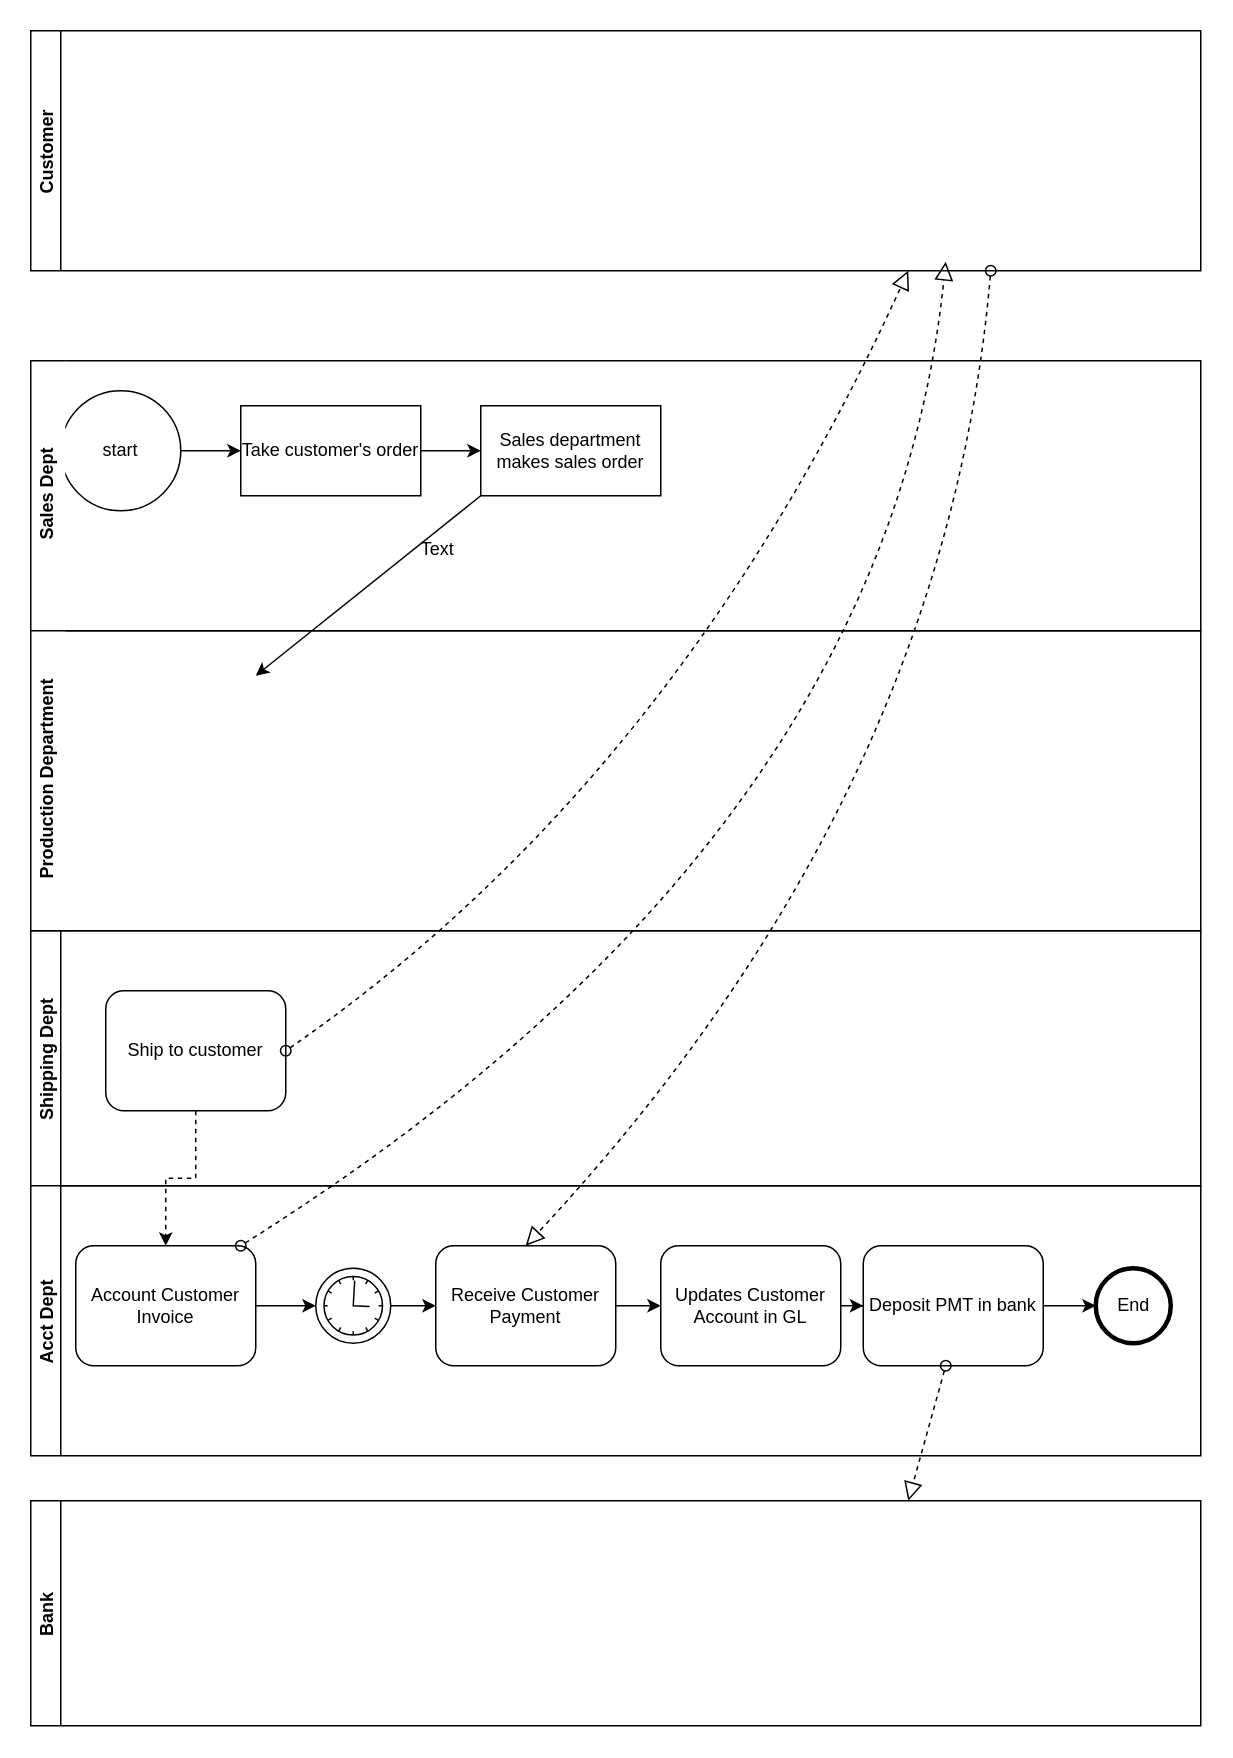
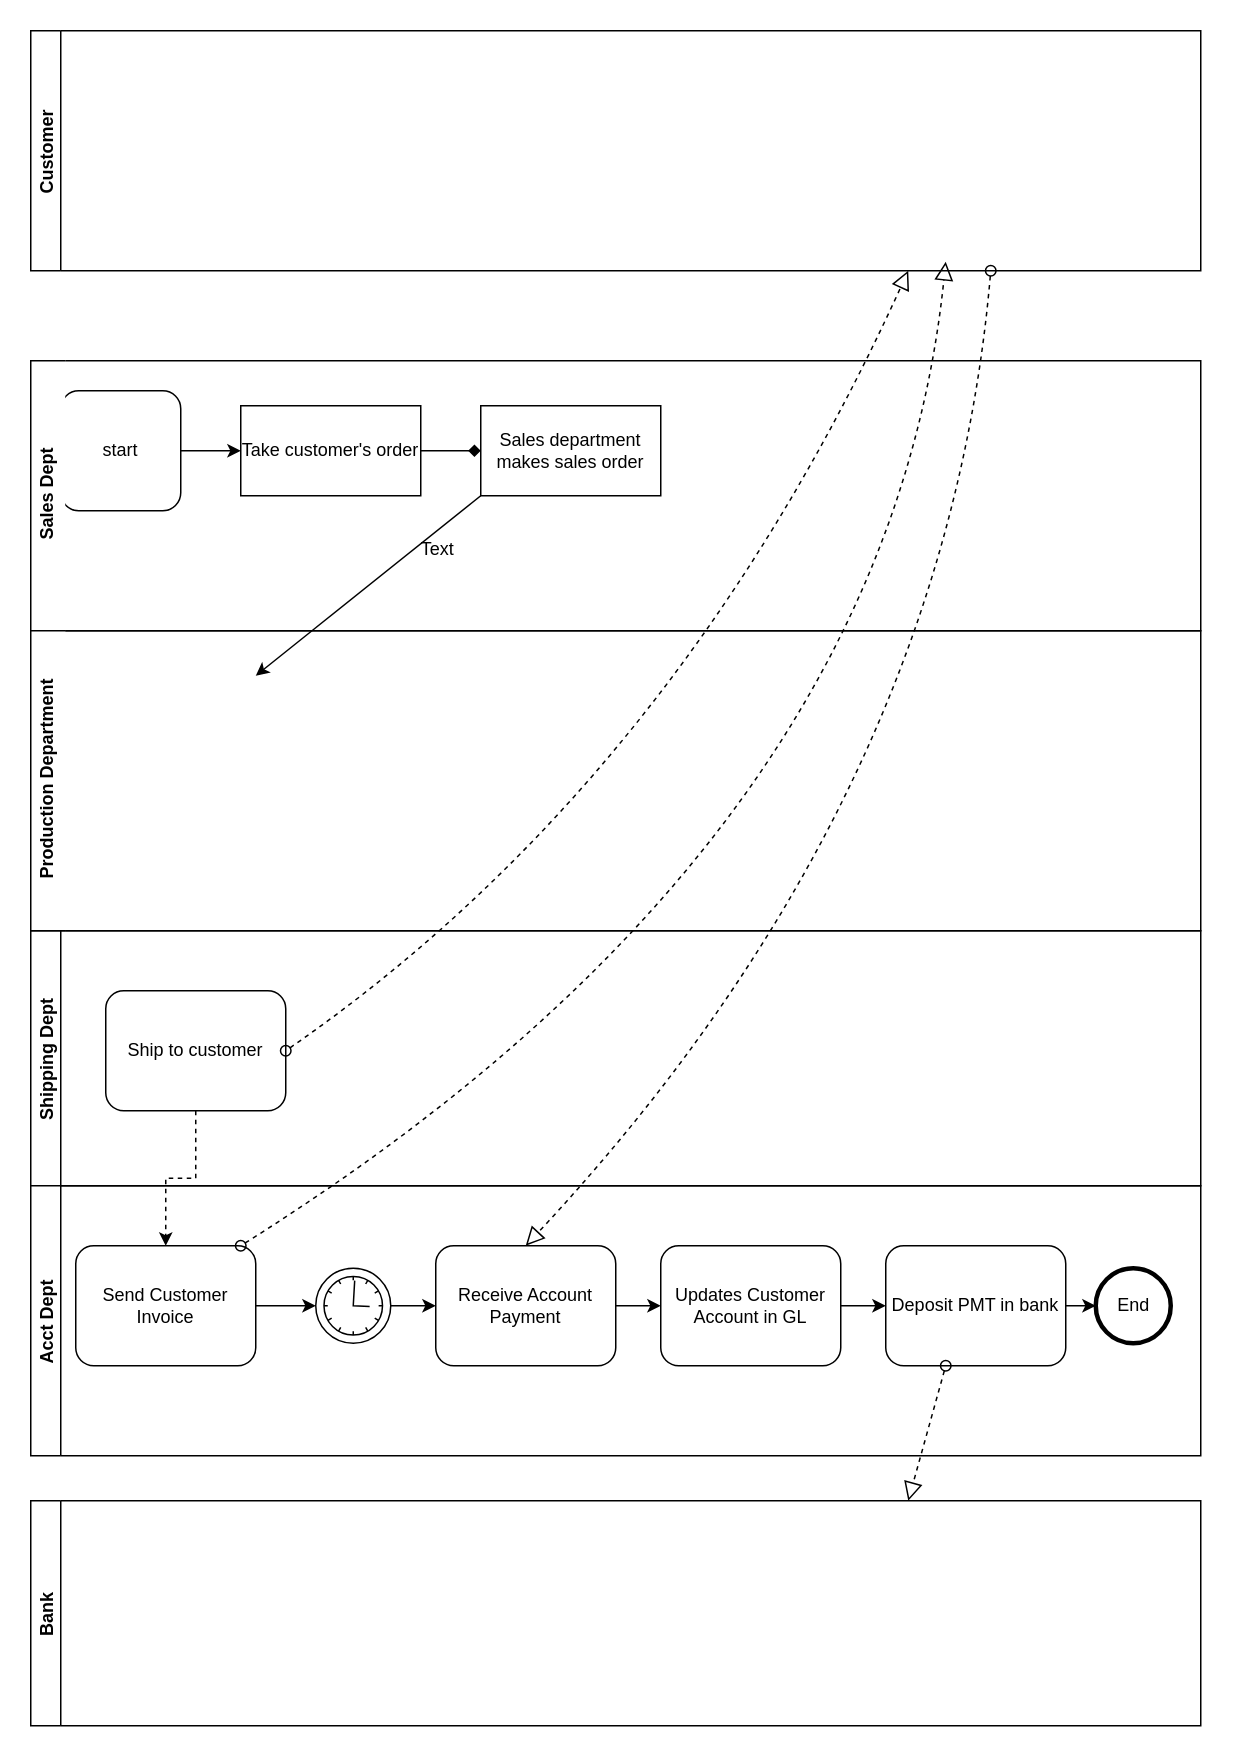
node "start": shape ellipse -> rounded rectangle
edge "Take customer's order" -> "Sales department makes sales order": arrowhead classic -> diamond
node "Account Customer Invoice": label "Account Customer Invoice" -> "Send Customer Invoice"
node "Receive Customer Payment": label "Receive Customer Payment" -> "Receive Account Payment"
node "Deposit PMT in bank": moved (953, 1306) -> (976, 1306)
